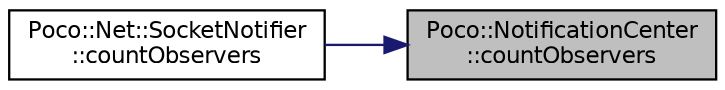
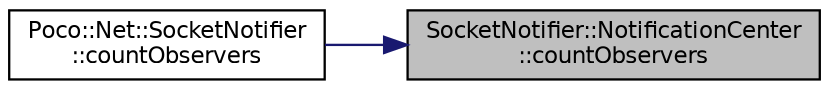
node "Poco::NotificationCenter ::countObservers": label "Poco::NotificationCenter ::countObservers" -> "SocketNotifier::NotificationCenter ::countObservers"
